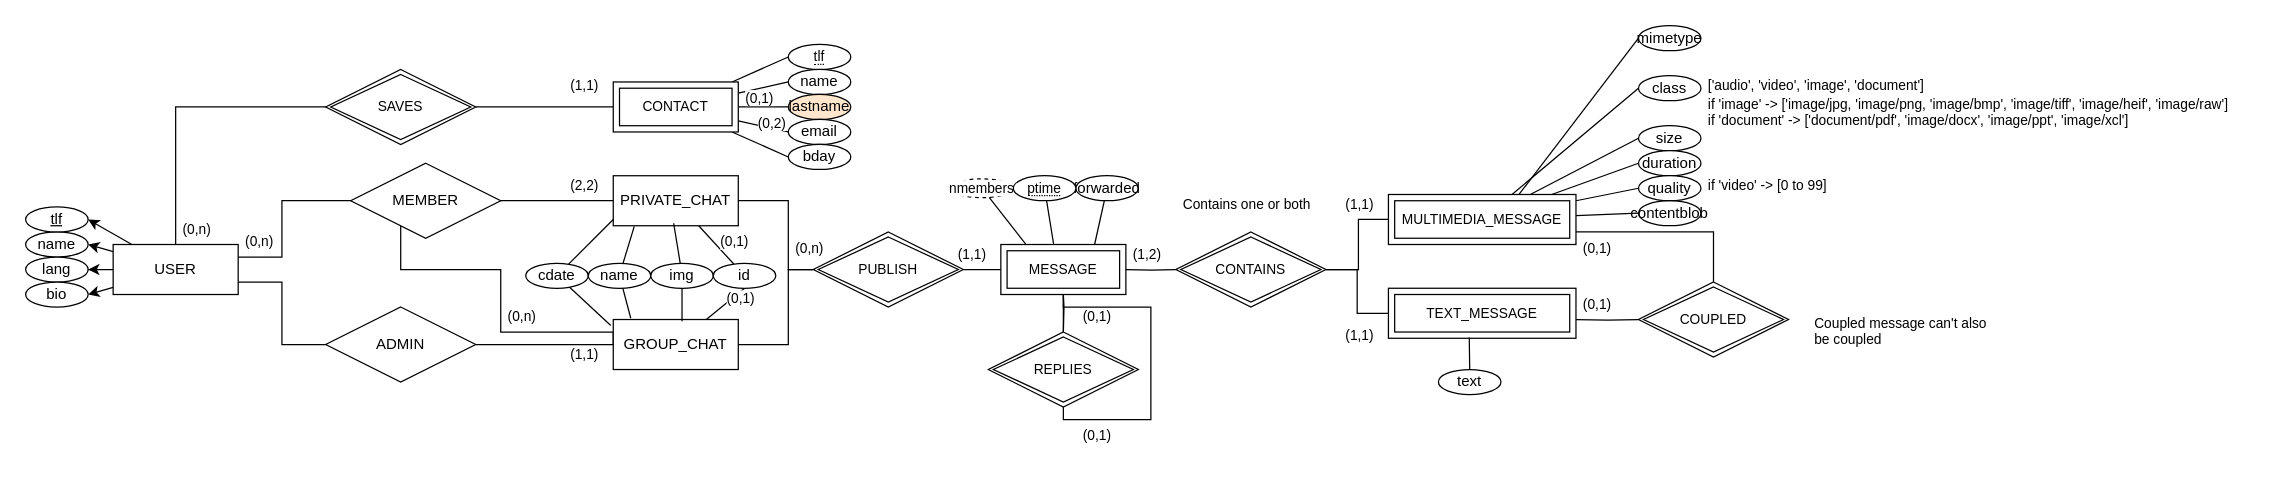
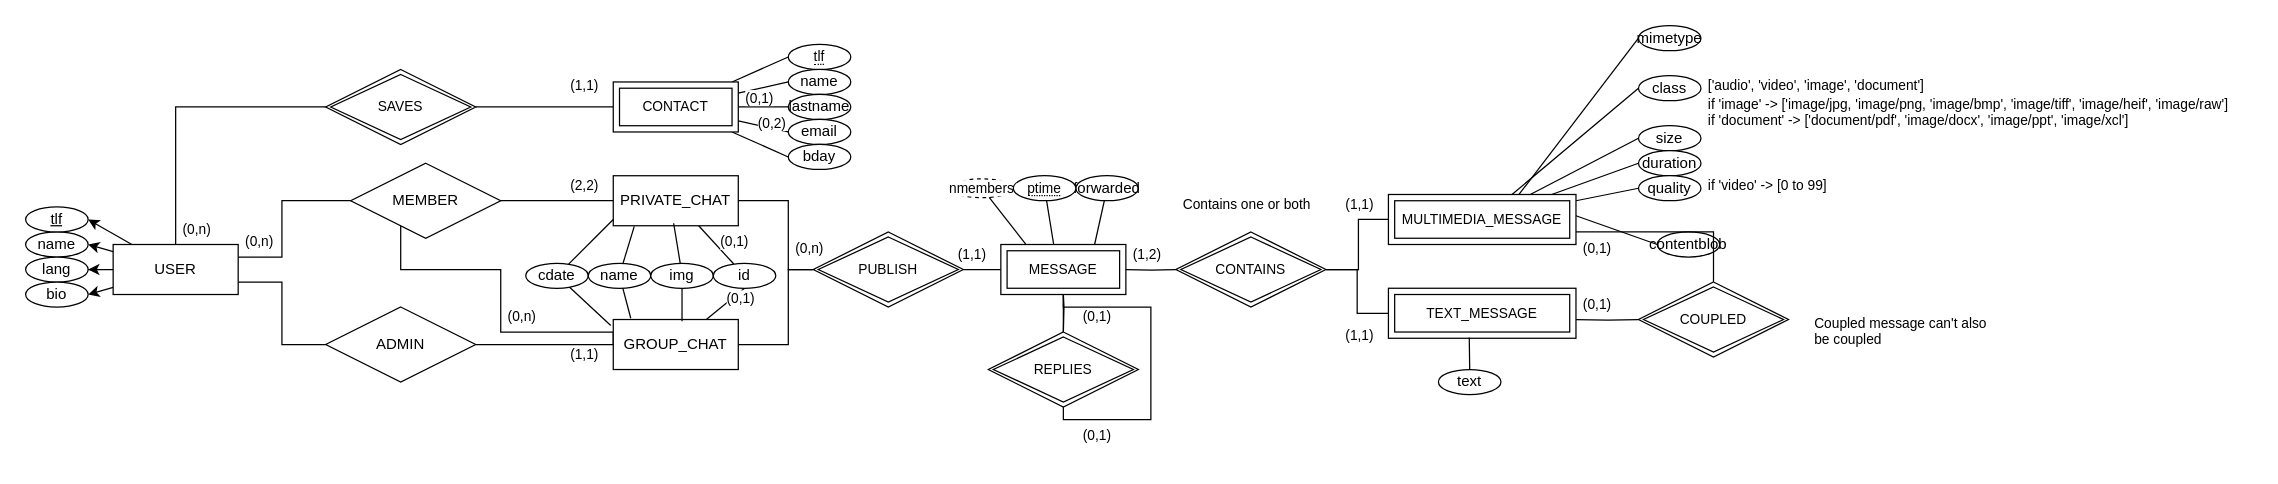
node "lastname": fillcolor #ffe6cc -> #ffffff
node "contentblob": moved (1669, 213) -> (1688, 244)
